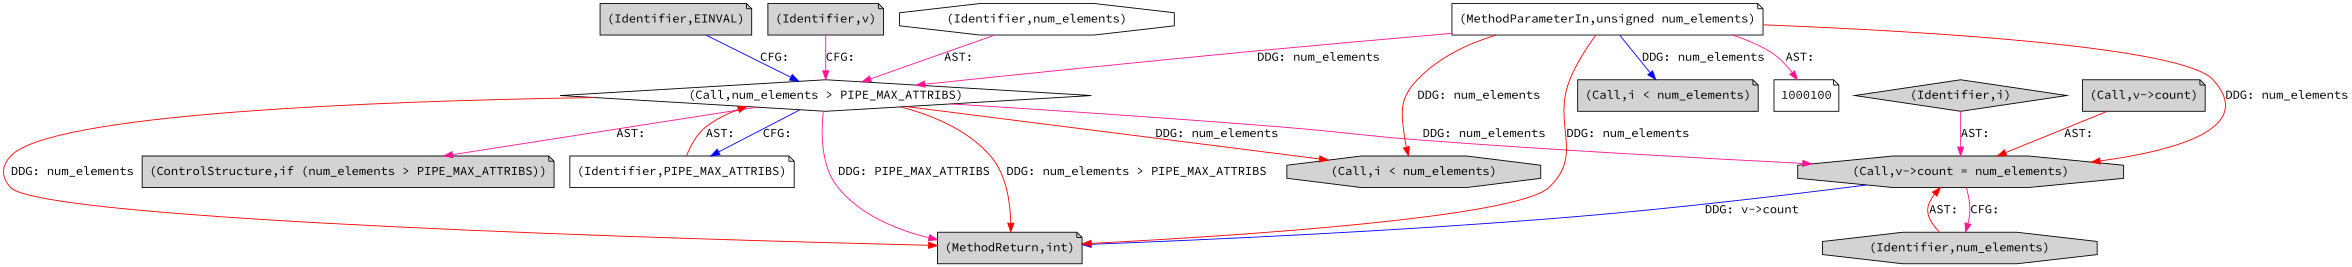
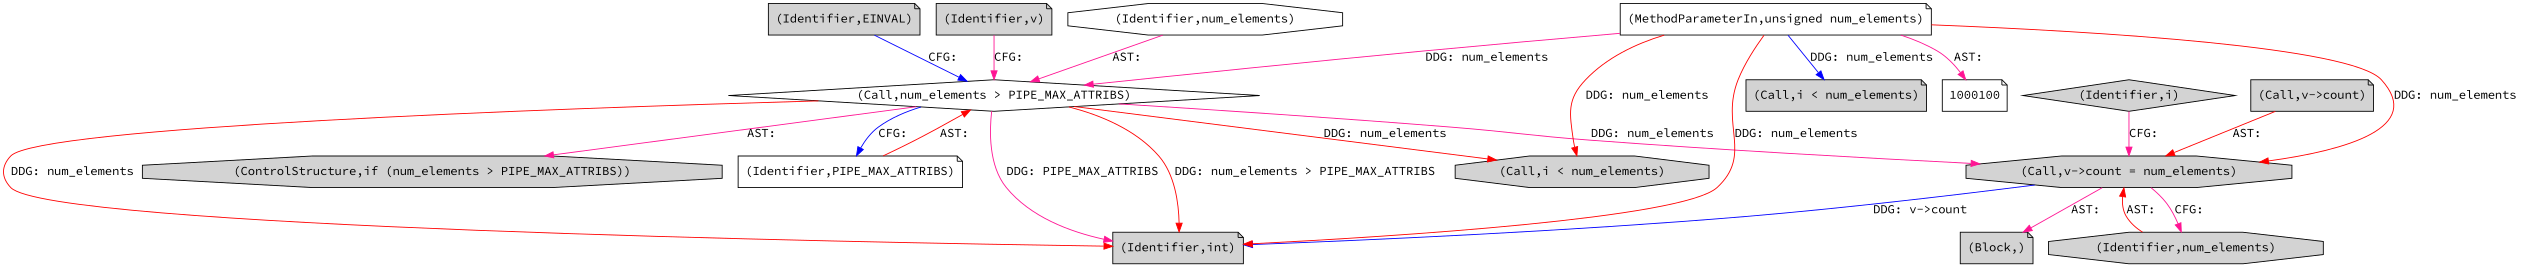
edge "(Identifier,i)" -> "(Call,v->count = num_elements)": label "AST: " -> "CFG: "
node "(ControlStructure,if (num_elements > PIPE_MAX_ATTRIBS))": shape note -> octagon
node "(MethodReturn,int)": label "(MethodReturn,int)" -> "(Identifier,int)"
node "(Block,)": added
